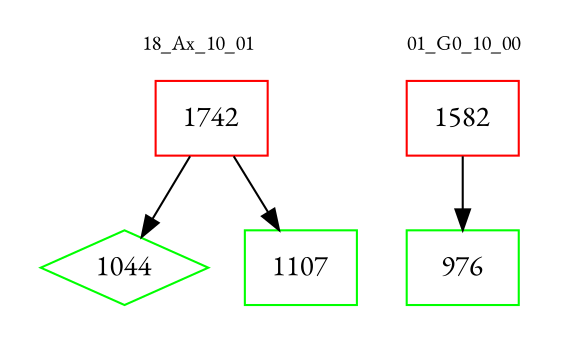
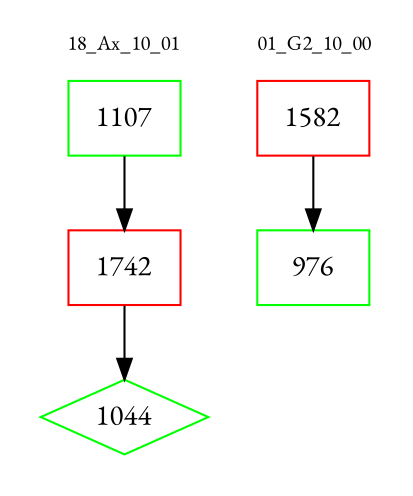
cluster "01_G0_10_00": label "01_G0_10_00" -> "01_G2_10_00"
edge "1742" -> "1107": reversed
